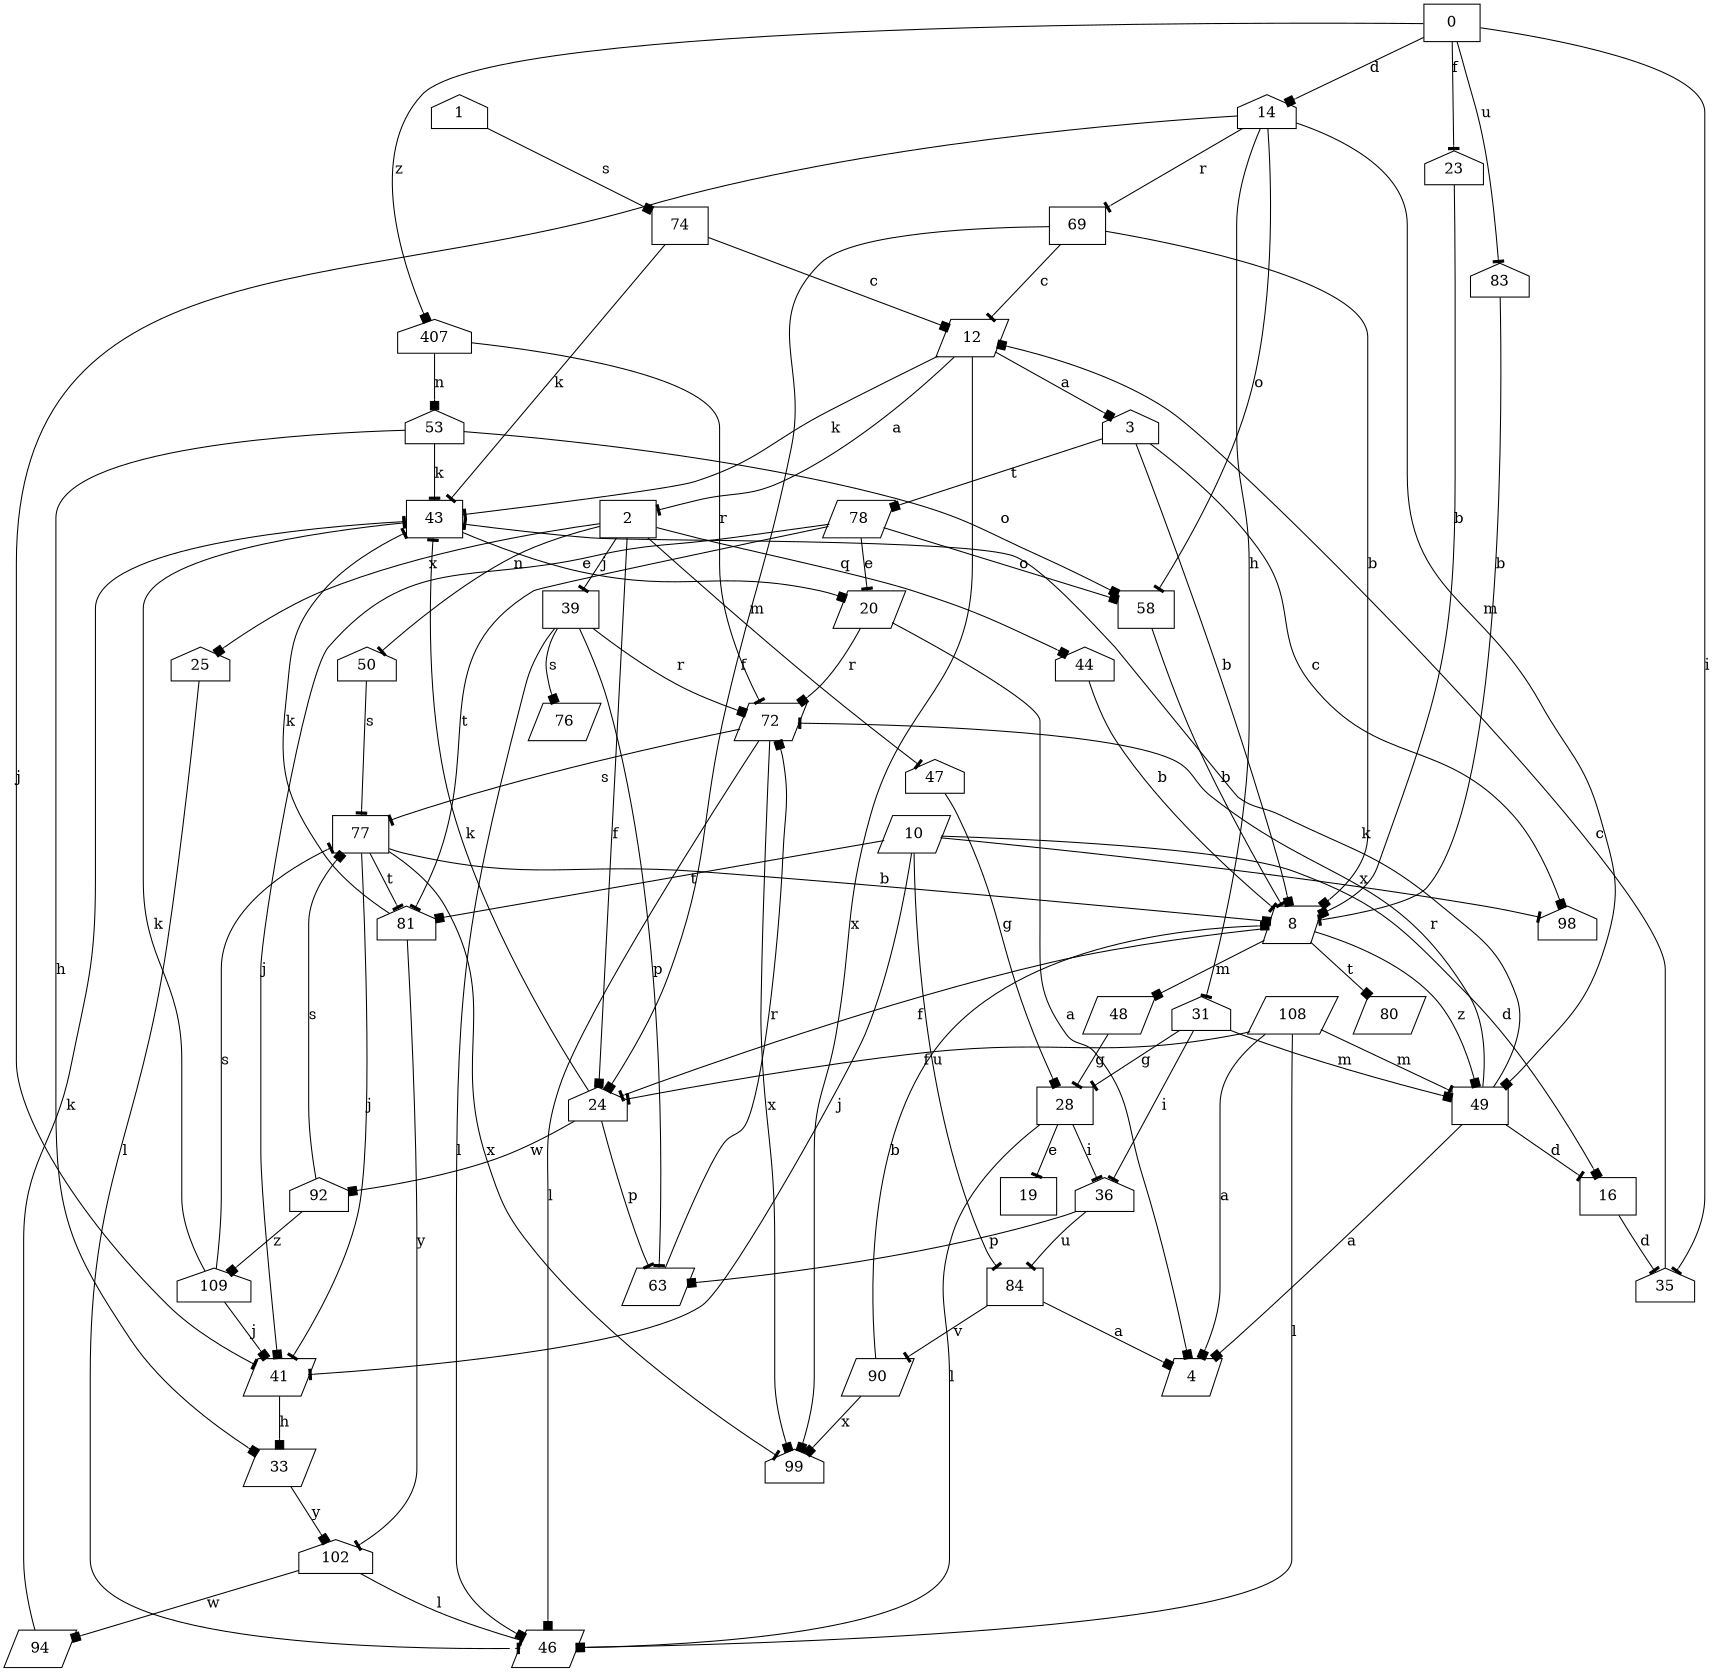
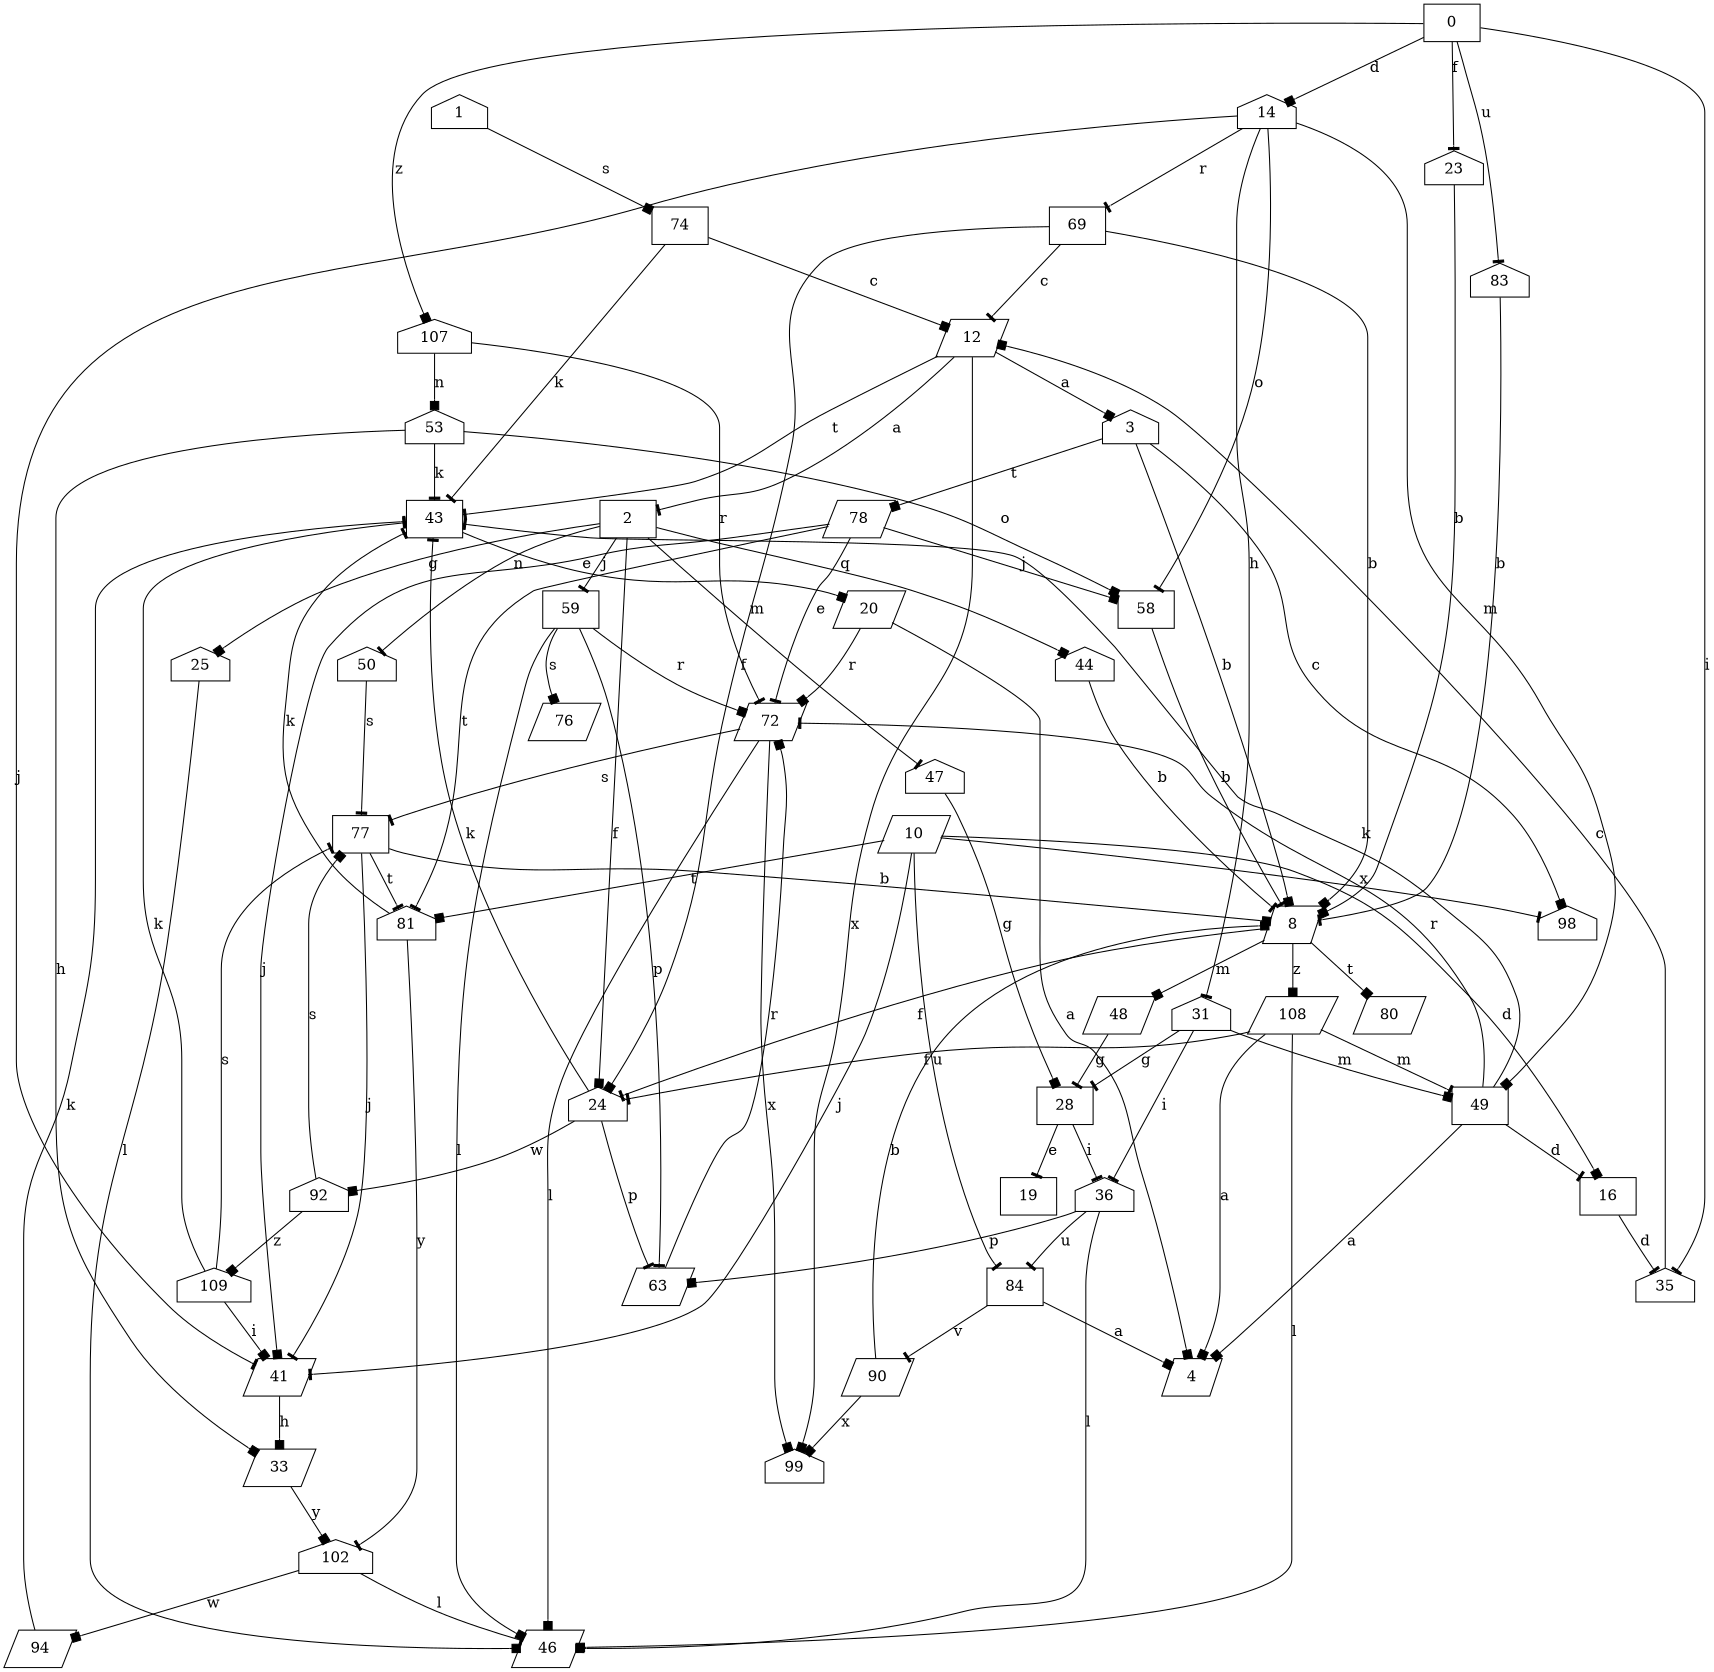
node "407": label "407" -> "107"
edge "12" -> "43": label "k" -> "t"
edge "78" -> "20": now "78" -> "72"
edge "2" -> "25": label "x" -> "g"
edge "78" -> "58": label "o" -> "j"
node "39": label "39" -> "59"
edge "8" -> "49": now "8" -> "108"
edge "77" -> "99": removed, label "x"
edge "109" -> "41": label "j" -> "i"
edge "25" -> "46": arrowhead tee -> box
edge "28" -> "46": now "36" -> "46"
